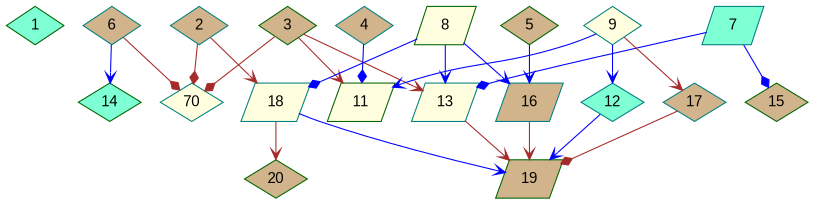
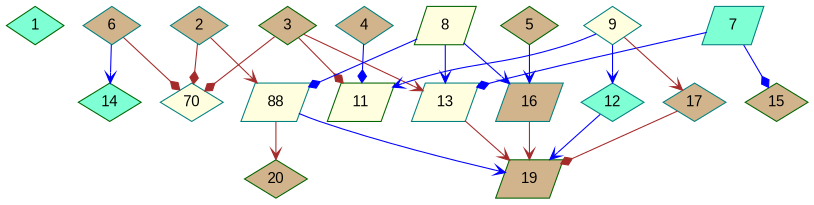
edge "3" -> "11": arrowhead vee -> diamond
node "18": label "18" -> "88"
